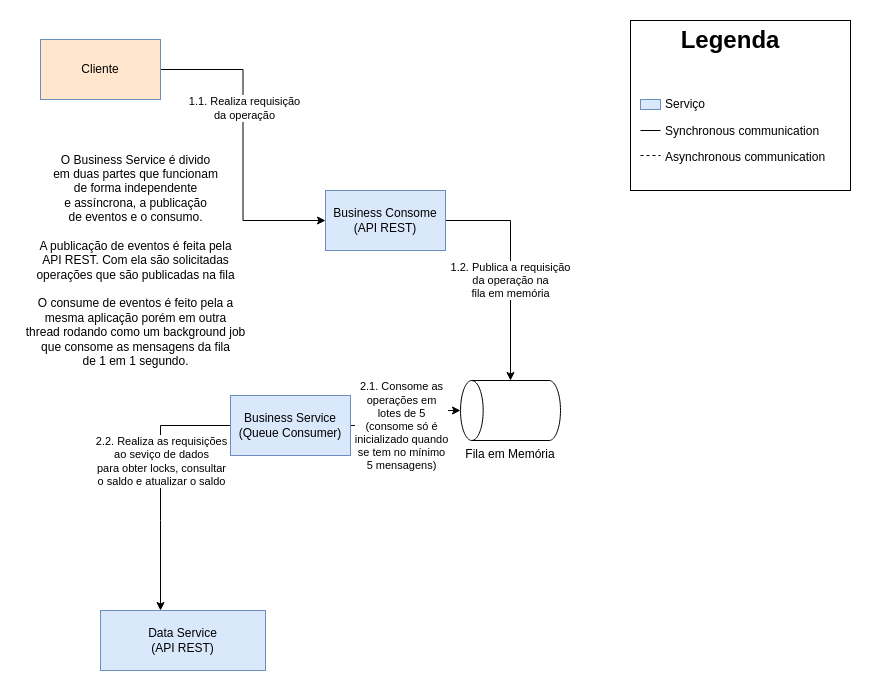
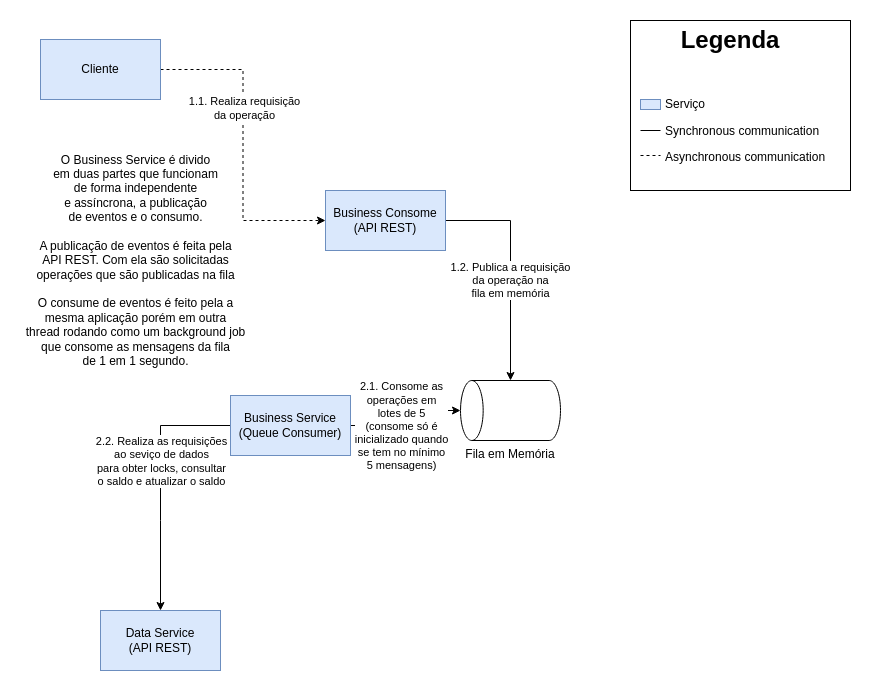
node "Cliente": fillcolor #ffe6cc -> #dae8fc
edge "Cliente" -> "Business Consome (API REST)": style solid -> dashed
node "Data Service (API REST)": size 165x60 -> 120x60
